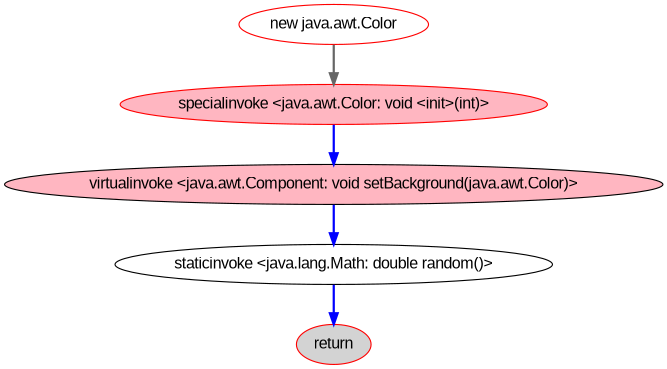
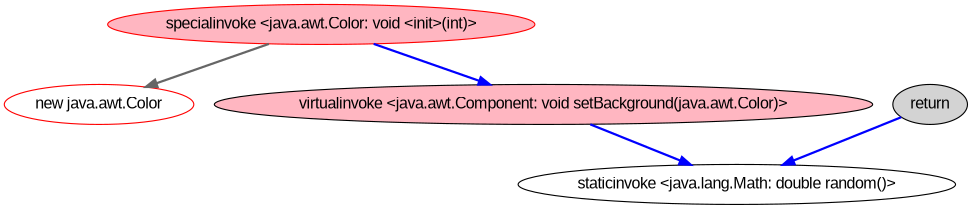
edge "new java.awt.Color" -> "specialinvoke <java.awt.Color: void <init>(int)>": reversed
edge "staticinvoke <java.lang.Math: double random()>" -> "return": reversed
node "return": color red -> black
